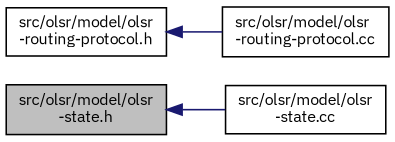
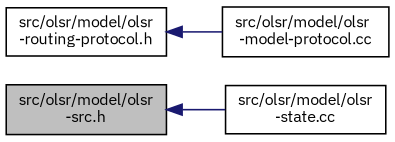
node "src/olsr/model/olsr -routing-protocol.cc": label "src/olsr/model/olsr -routing-protocol.cc" -> "src/olsr/model/olsr -model-protocol.cc"
node "src/olsr/model/olsr -state.h": label "src/olsr/model/olsr -state.h" -> "src/olsr/model/olsr -src.h"
